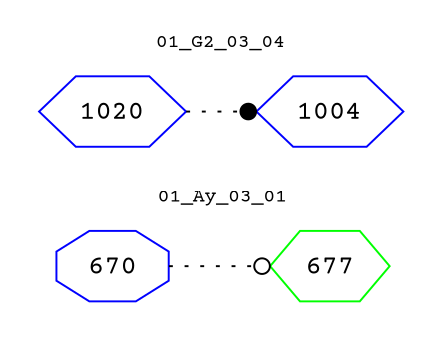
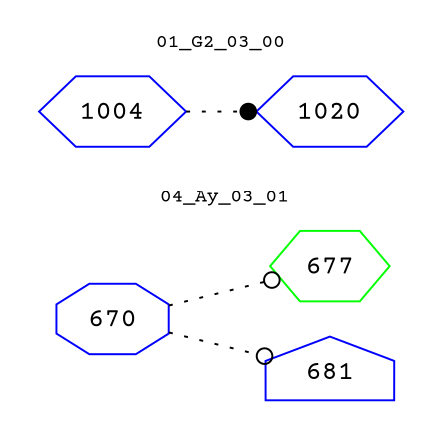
cluster "01_G2_03_04": label "01_G2_03_04" -> "01_G2_03_00"
edge "1020" -> "1004": reversed
cluster "01_Ay_03_01": label "01_Ay_03_01" -> "04_Ay_03_01"
node "681": added
